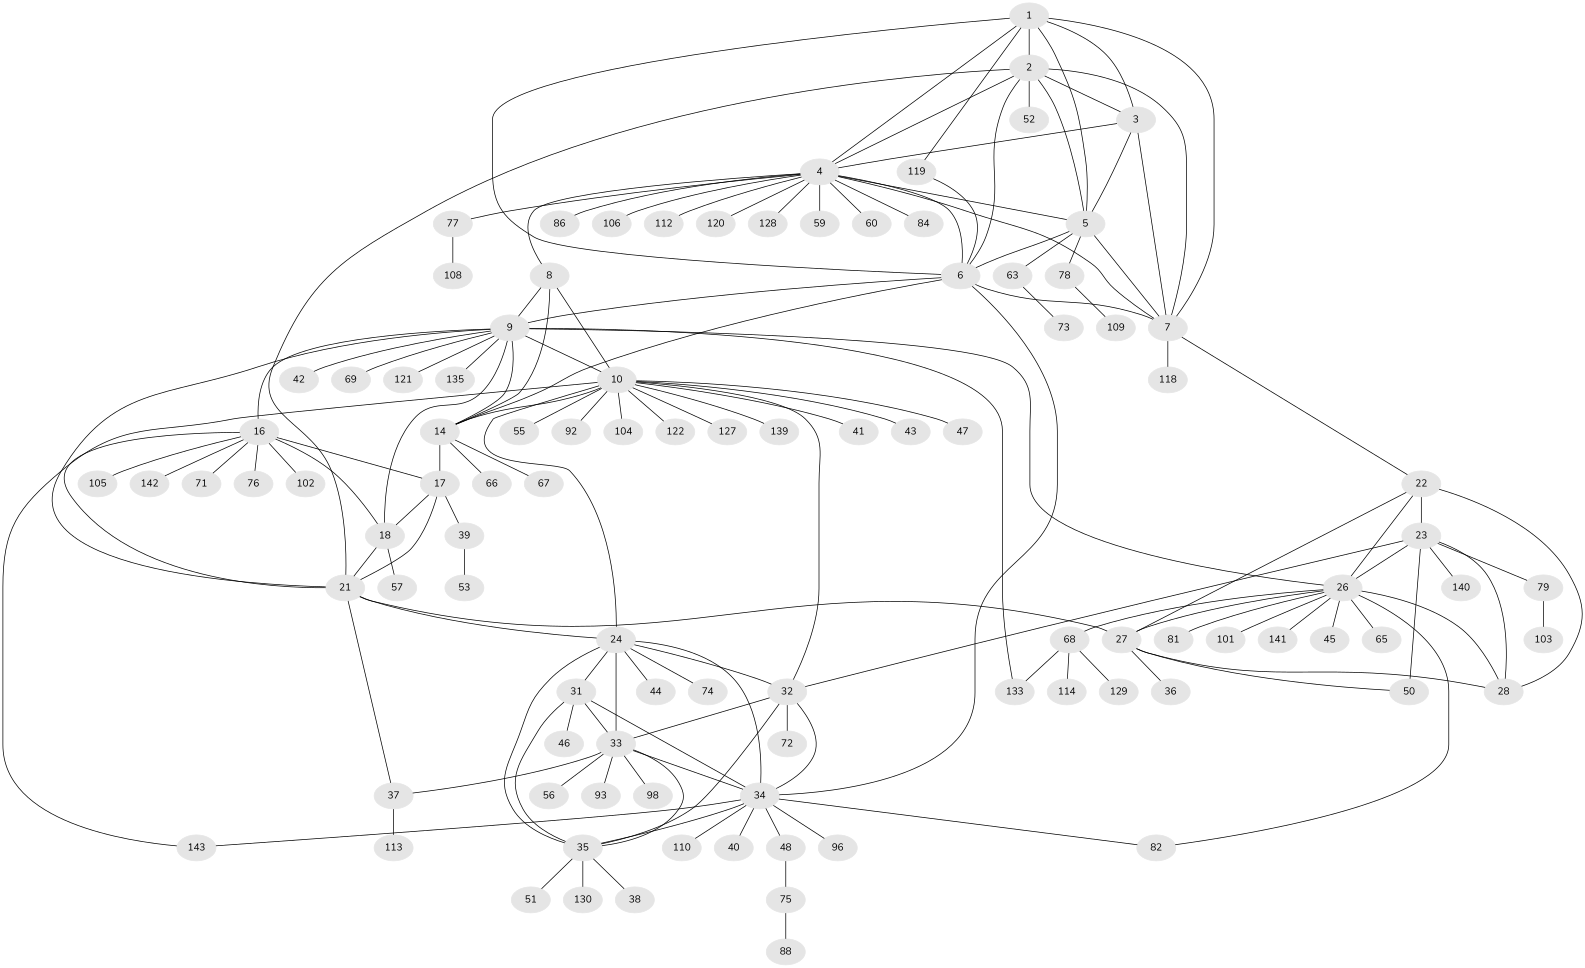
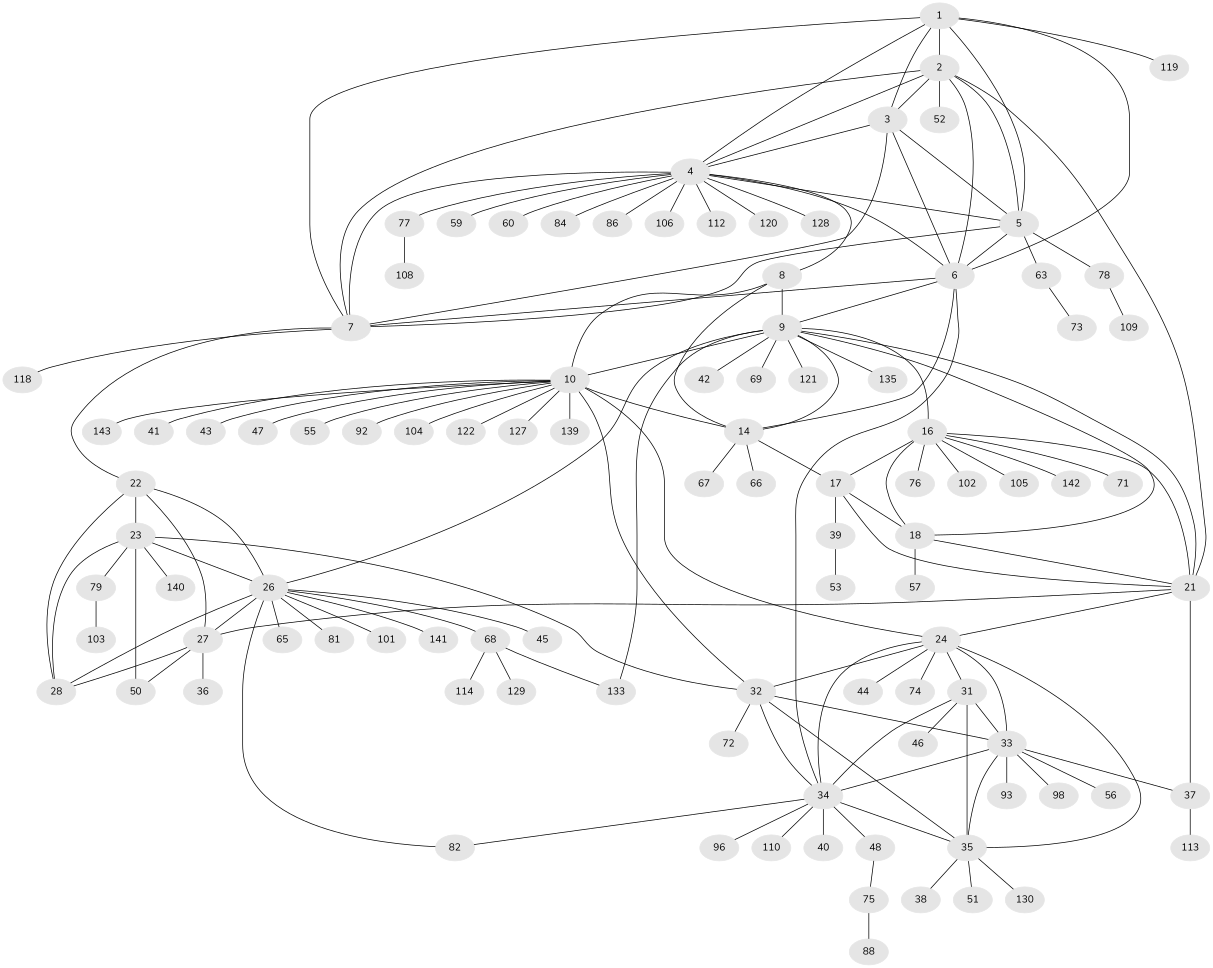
edge "119" -- "6": now "3" -- "6"
edge "34" -- "143": removed
